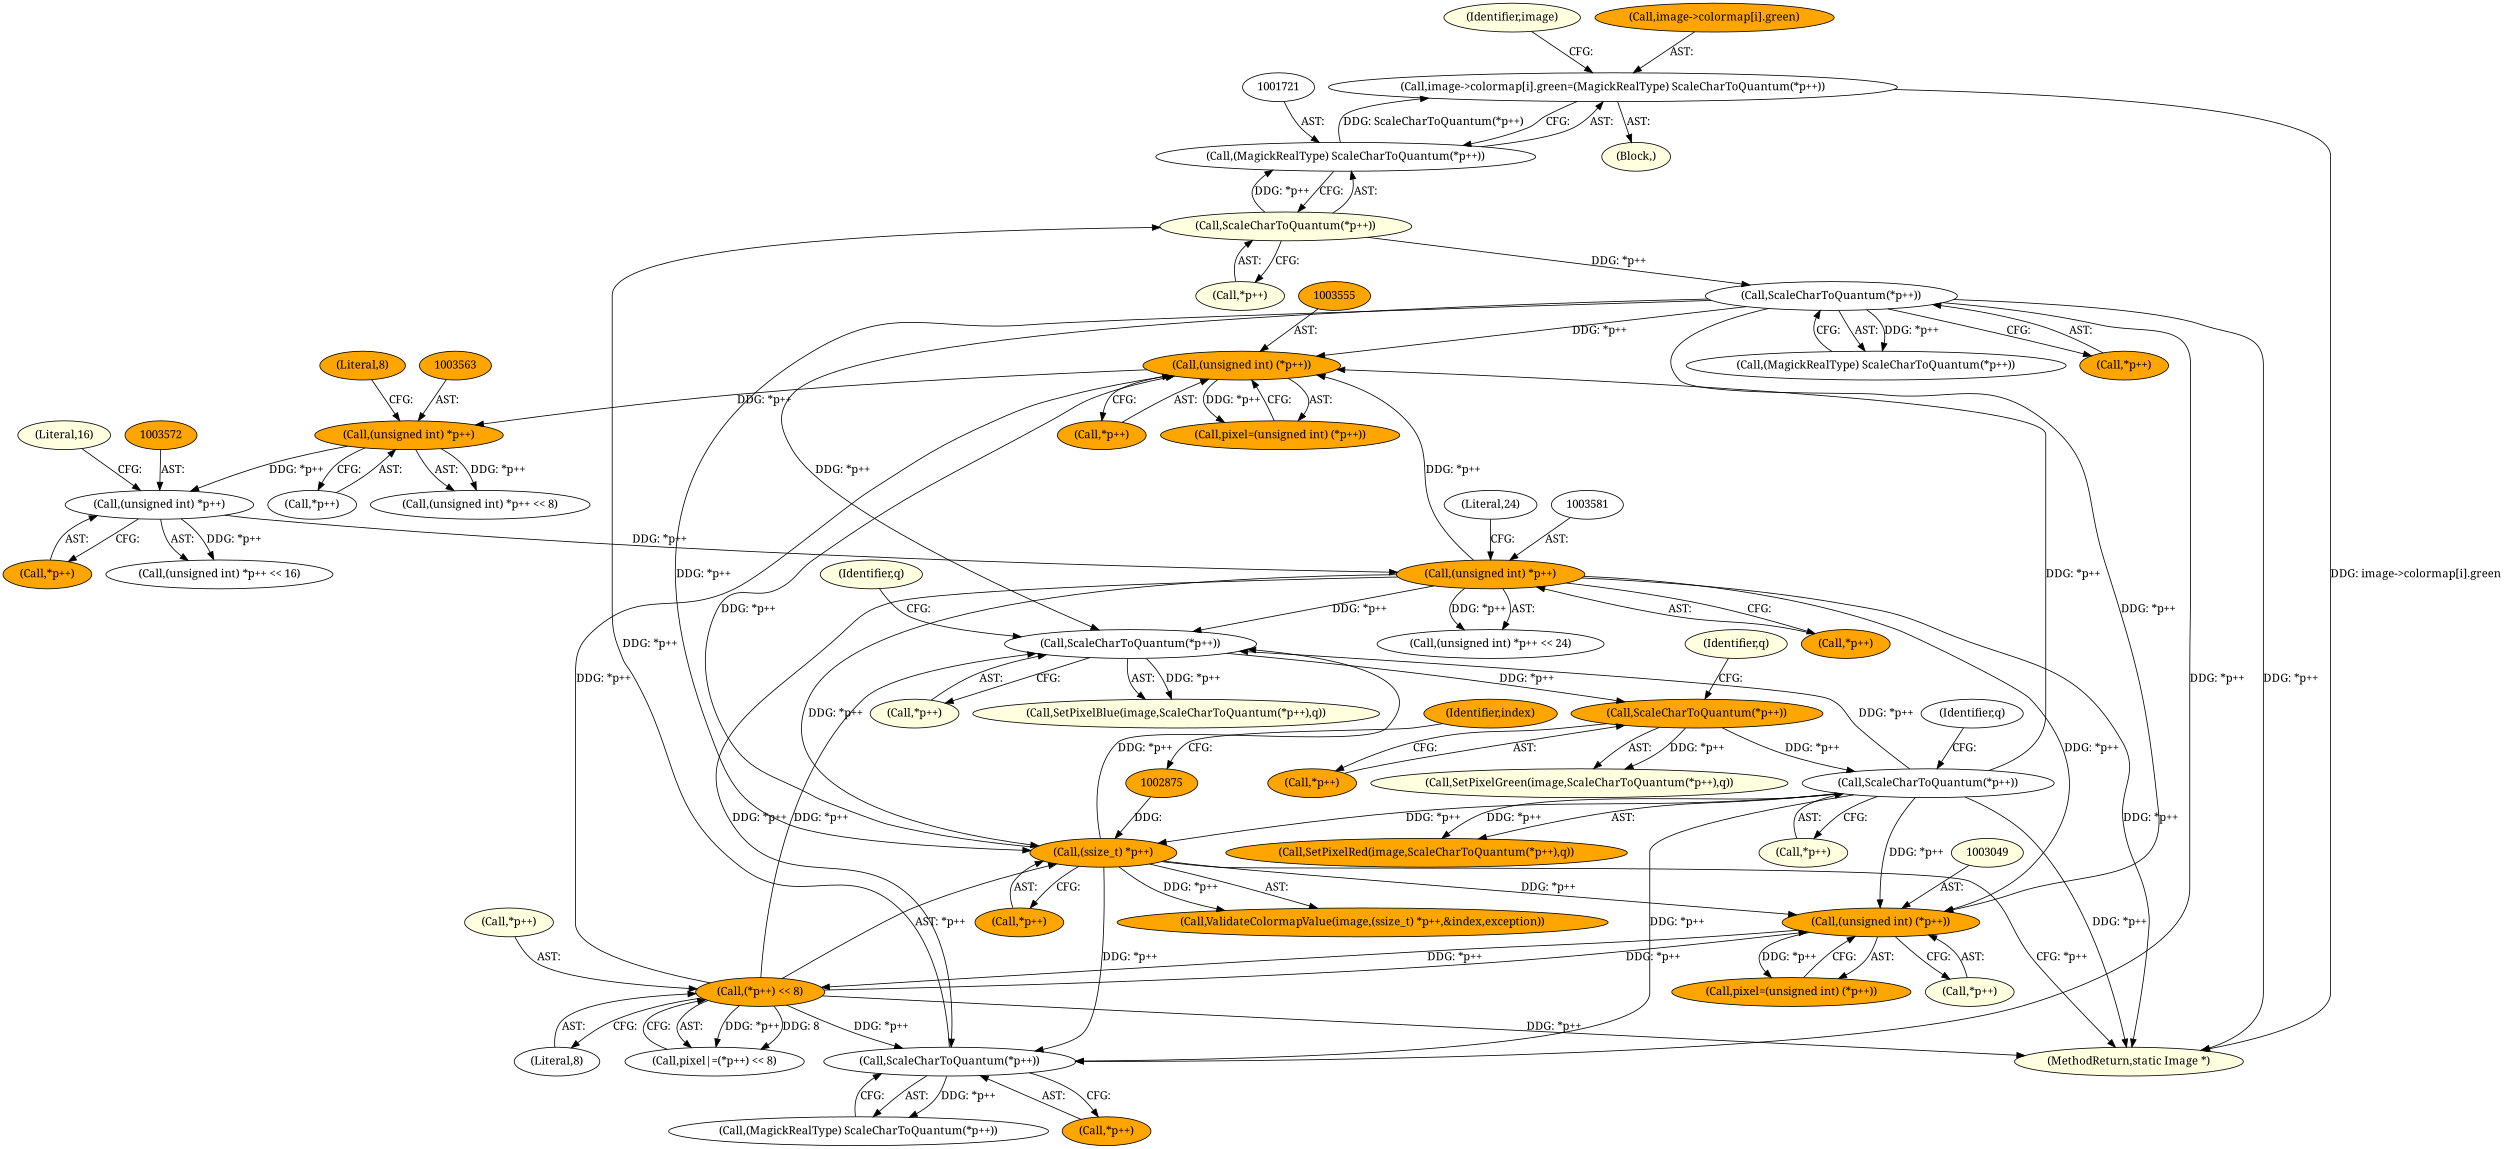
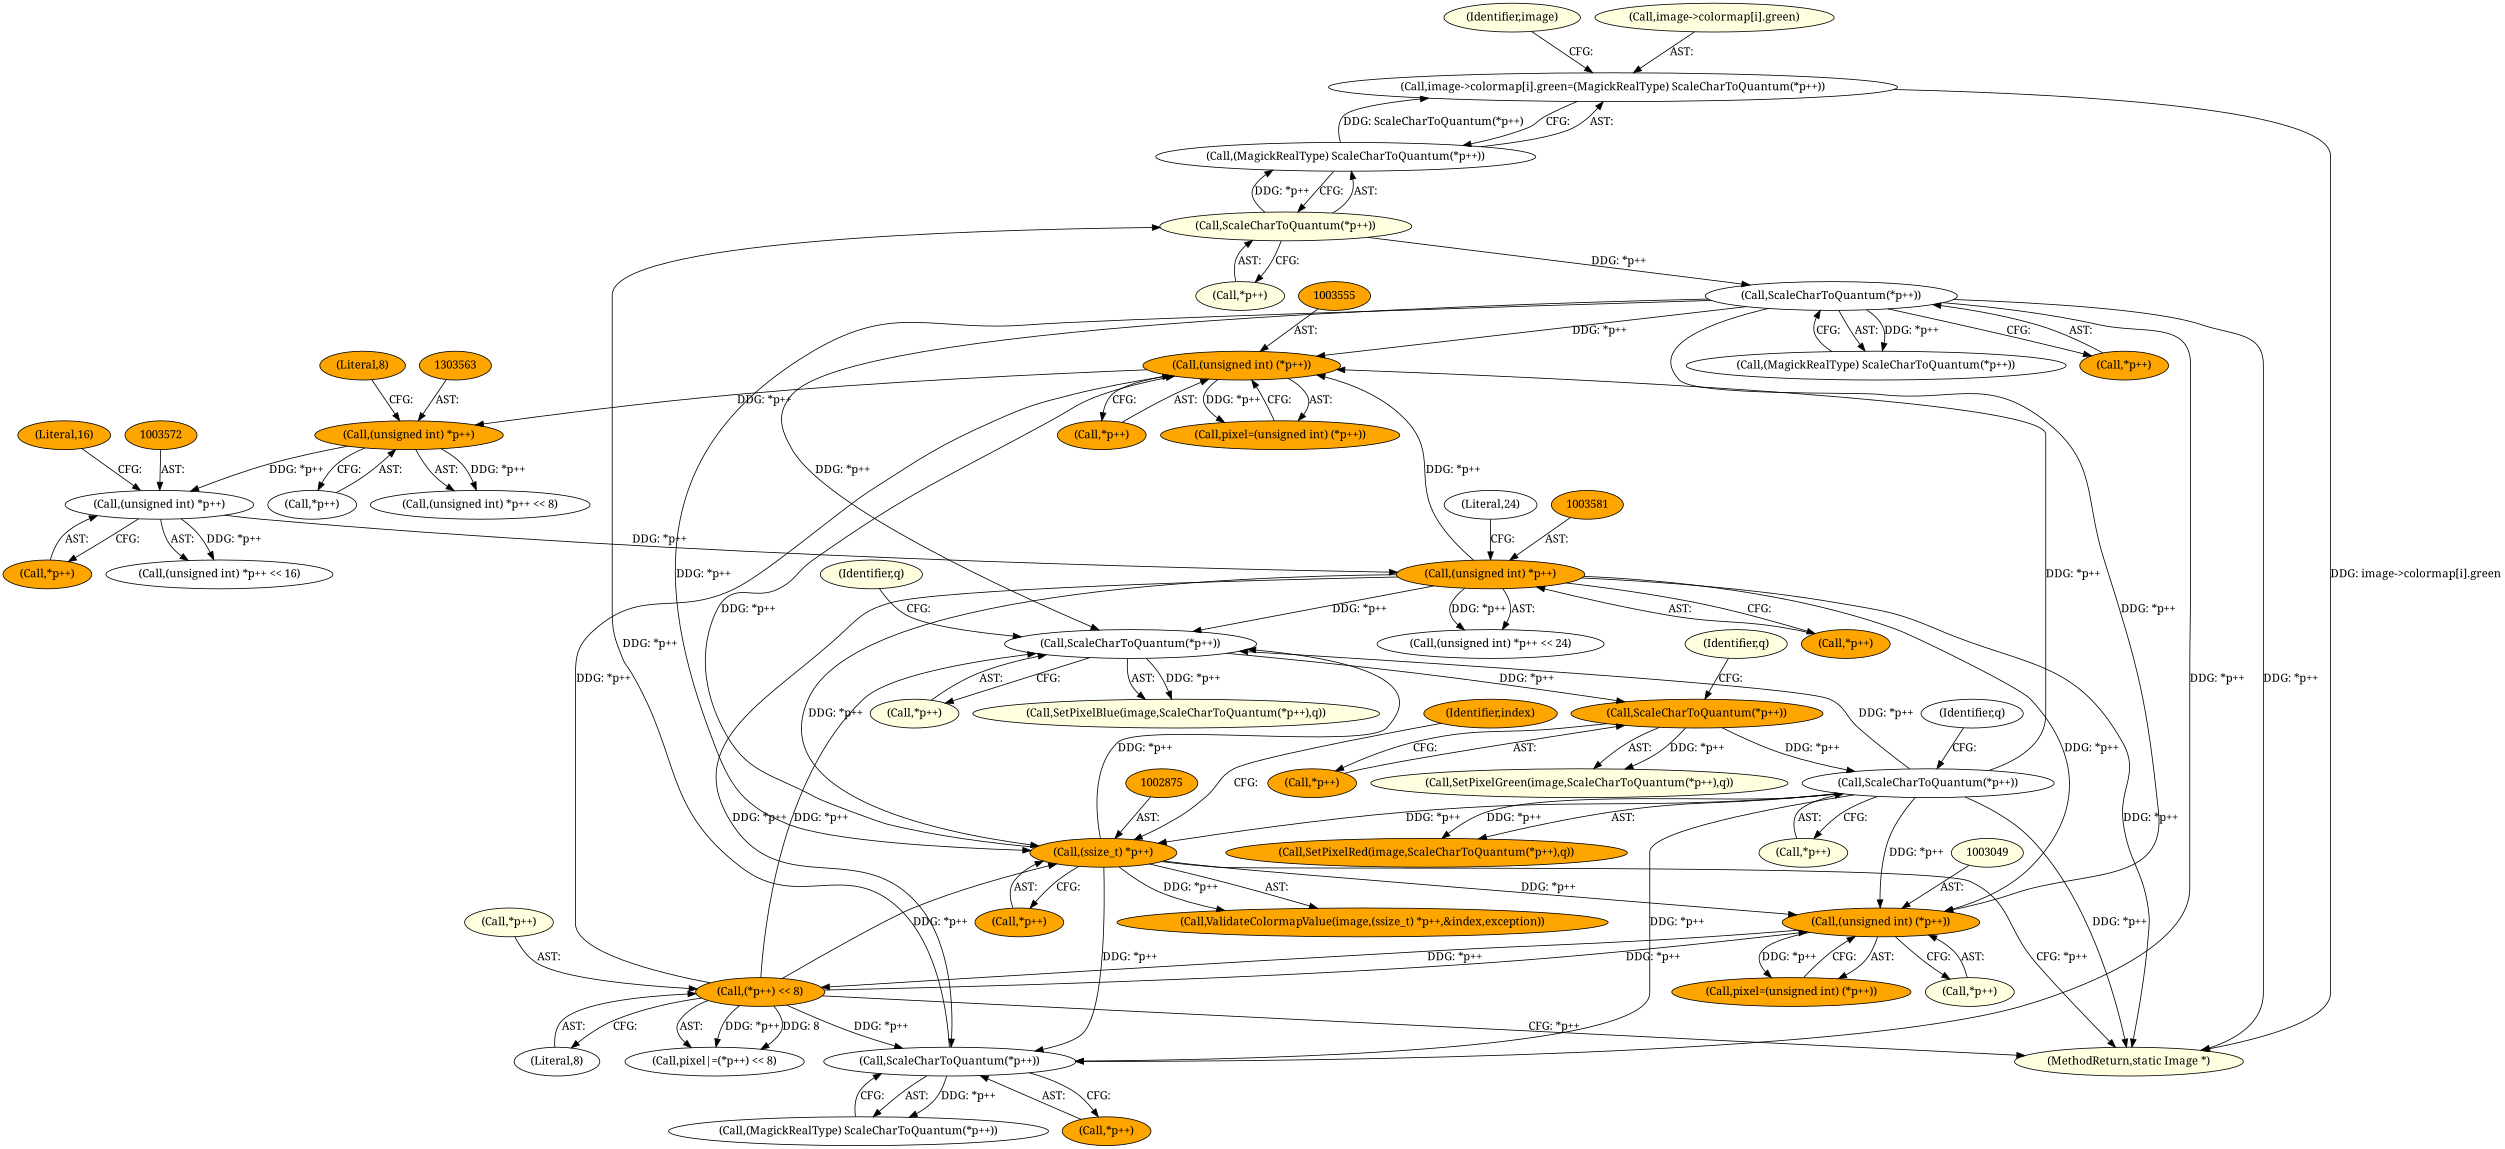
node "(Call,image->colormap[i].green)": fillcolor orange -> lightyellow
node "1001721": removed
node "(Block,)": removed
node "1003563": label "1003563" -> "1303563"
node "(Literal,16)": fillcolor lightyellow -> orange
node "1003581": fillcolor white -> orange
edge "(Identifier,index)" -> "1002875": now "(Identifier,index)" -> "(Call,(ssize_t) *p++)"
edge "1002875" -> "(Call,(ssize_t) *p++)": label "DDG: " -> "AST: "
edge "(Call,(*p++) << 8)" -> "(Call,(ssize_t) *p++)": label "AST: *p++" -> "DDG: *p++"
edge "(Call,pixel|=(*p++) << 8)" -> "(Call,(*p++) << 8)": removed, label "CFG:"
edge "(Call,(*p++) << 8)" -> "(MethodReturn,static Image *)": label "DDG: *p++" -> "CFG: *p++"
